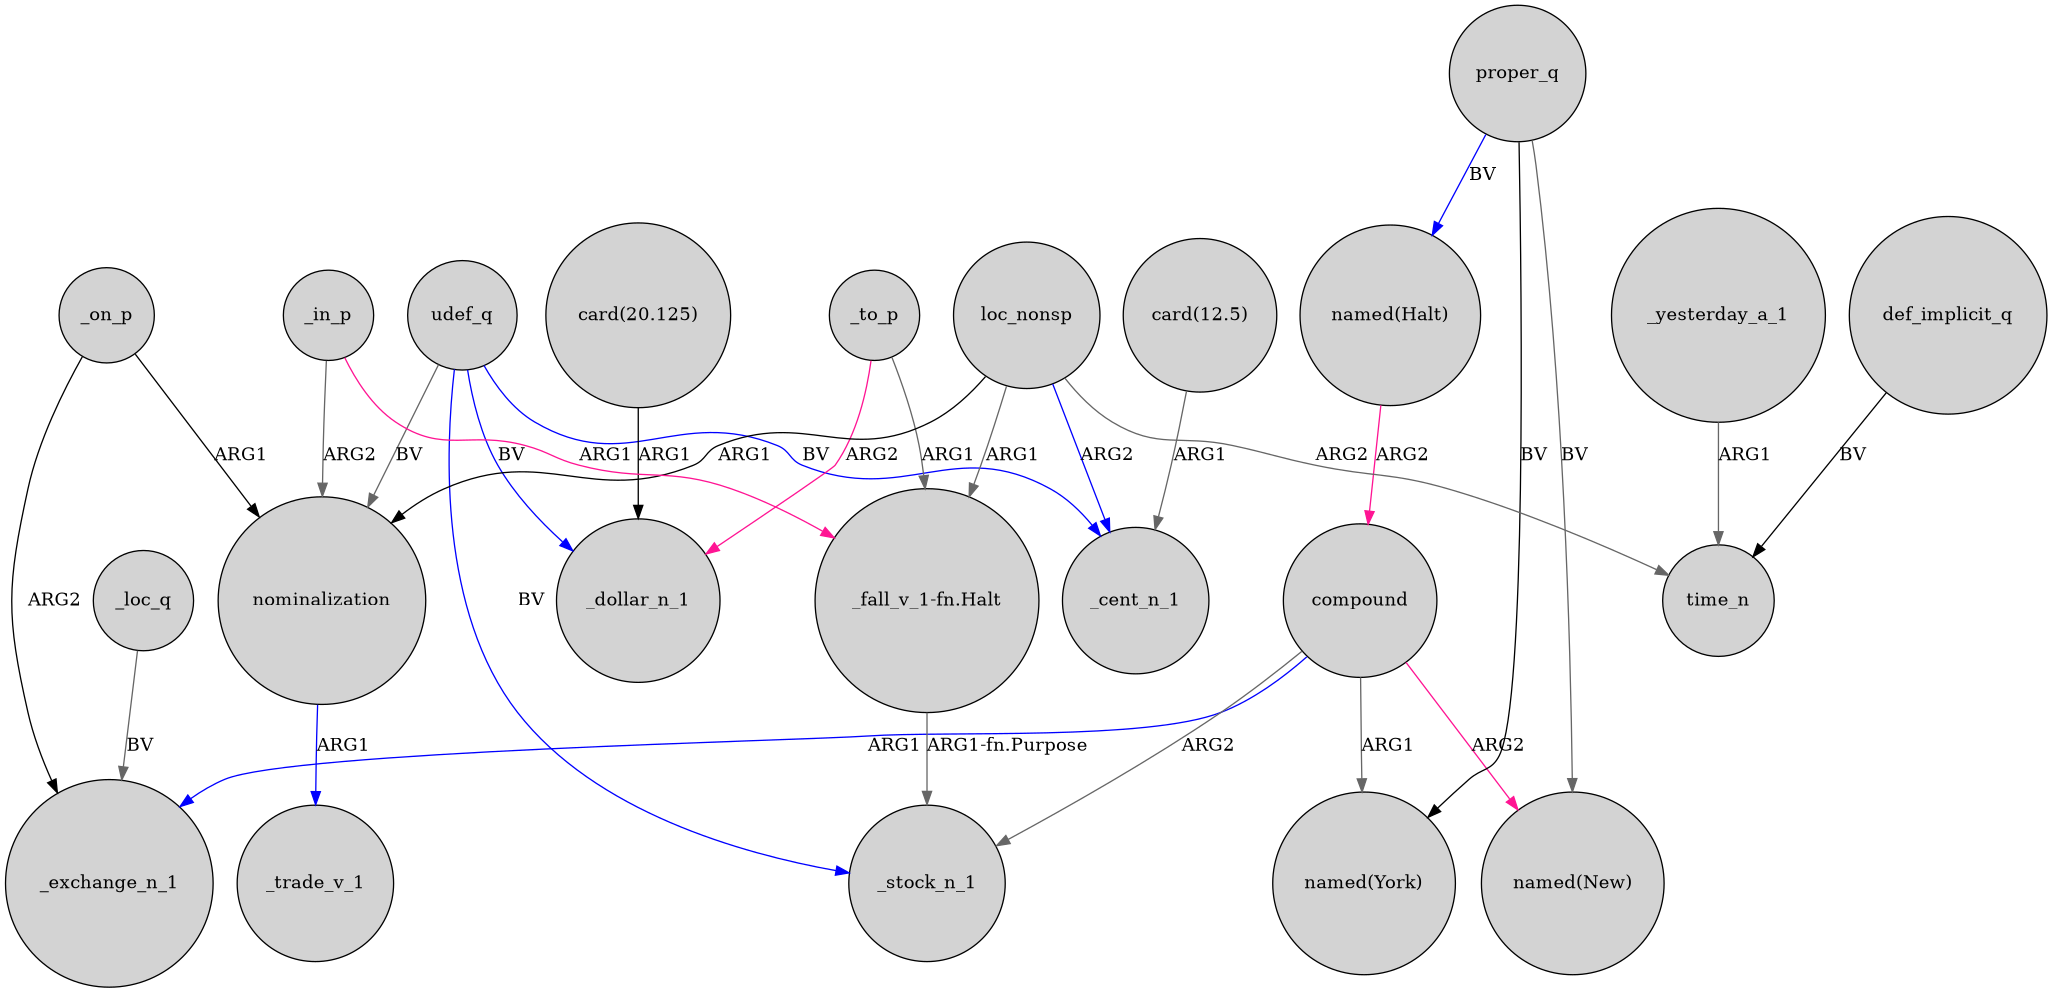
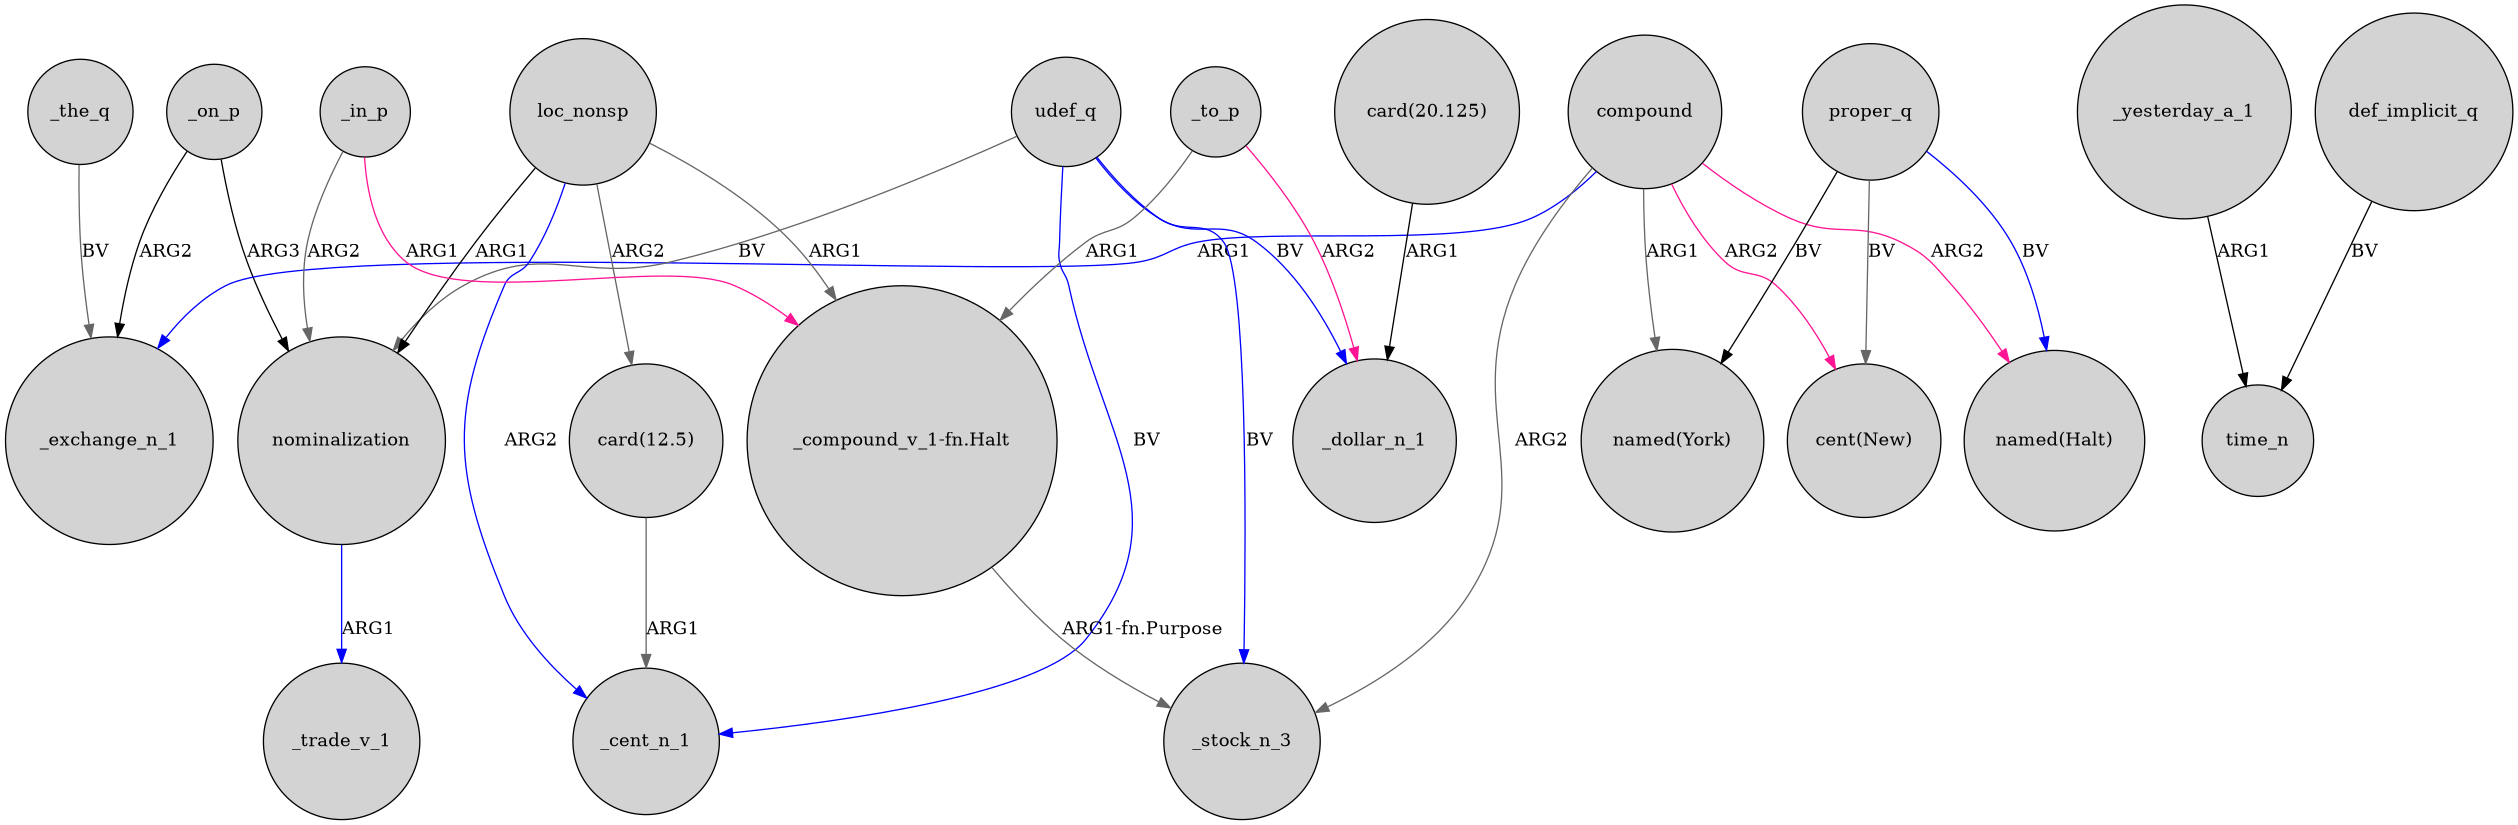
edge "_on_p" -> "nominalization": label "ARG1" -> "ARG3"
edge "named(Halt)" -> "compound": reversed
edge "loc_nonsp" -> "time_n": now "loc_nonsp" -> "card(12.5)"
edge "_yesterday_a_1" -> "time_n": color gray40 -> black
node "_loc_q": label "_loc_q" -> "_the_q"
node "_fall_v_1-fn.Halt": label "_fall_v_1-fn.Halt" -> "_compound_v_1-fn.Halt"
node "_stock_n_1": label "_stock_n_1" -> "_stock_n_3"
node "named(New)": label "named(New)" -> "cent(New)"
